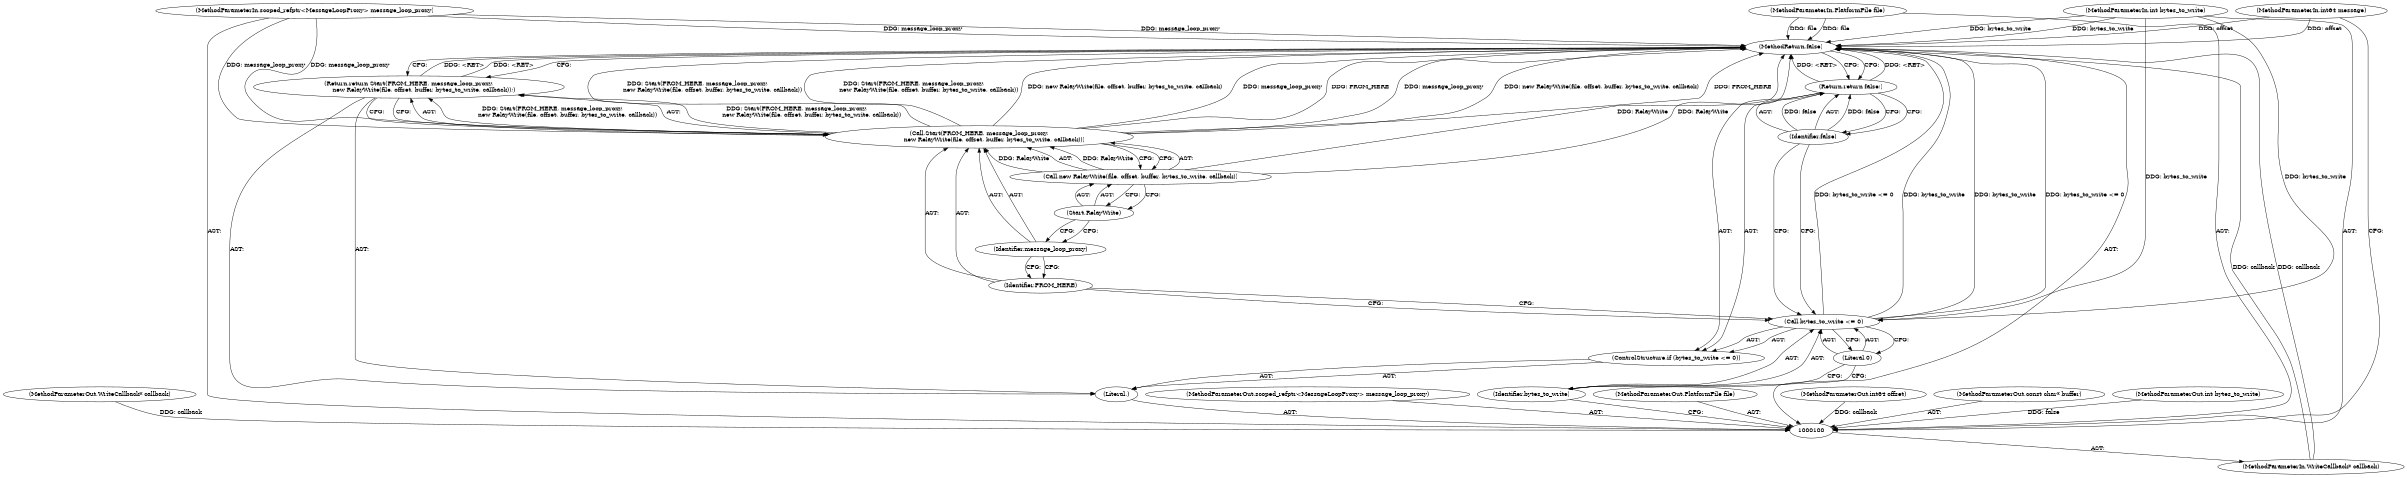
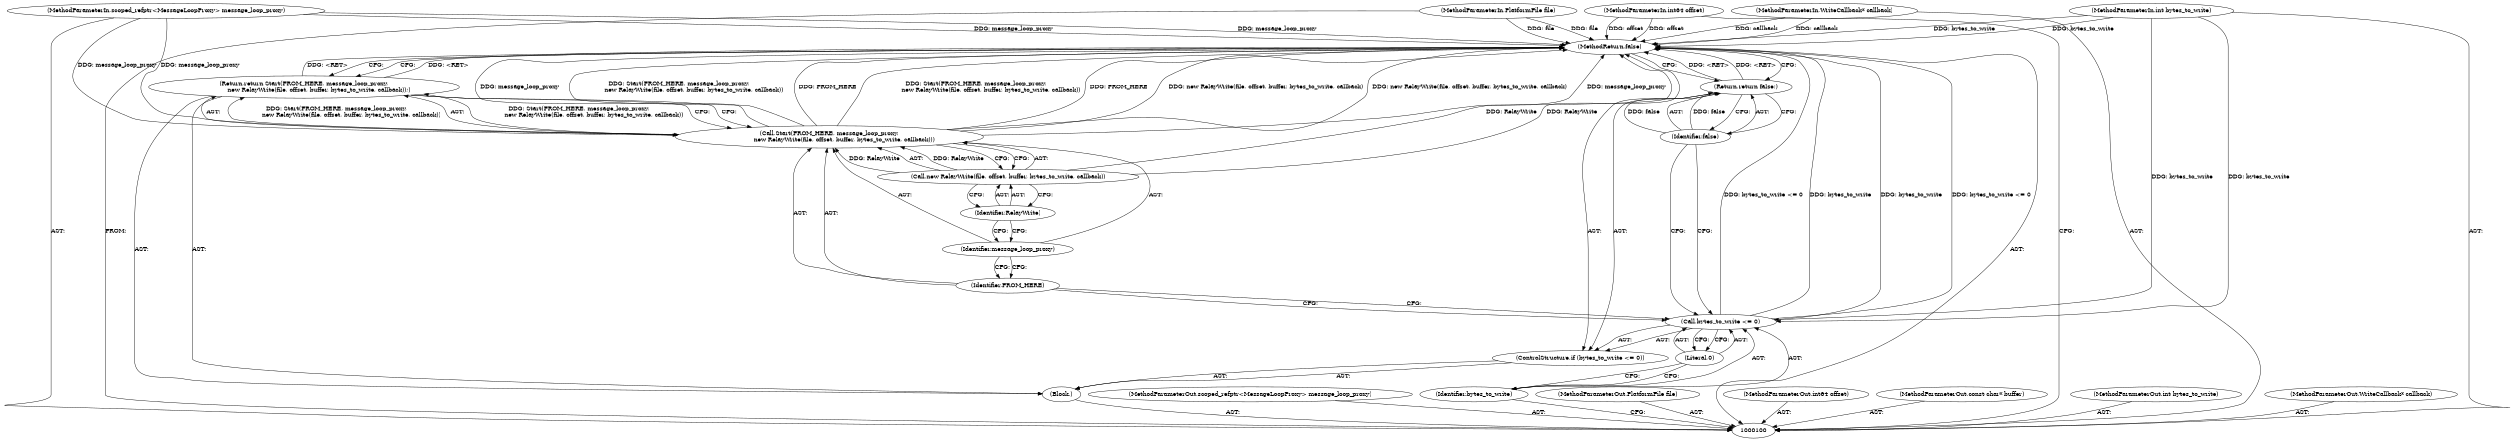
node "(MethodParameterIn,int64 message)": label "(MethodParameterIn,int64 message)" -> "(MethodParameterIn,int64 offset)"
node "(Start,RelayWrite)": label "(Start,RelayWrite)" -> "(Identifier,RelayWrite)"
edge "(MethodParameterIn,PlatformFile file)" -> "1000100": label "AST: " -> "FROM: "
node "(Literal,)": label "(Literal,)" -> "(Block,)"
edge "(MethodParameterOut,WriteCallback* callback)" -> "1000100": label "DDG: callback" -> "AST: "
edge "(MethodParameterOut,int64 offset)" -> "1000100": label "DDG: callback" -> "AST: "
edge "(MethodParameterOut,int bytes_to_write)" -> "1000100": label "DDG: false" -> "AST: "
edge "1000100" -> "(MethodParameterIn,WriteCallback* callback)": reversed
